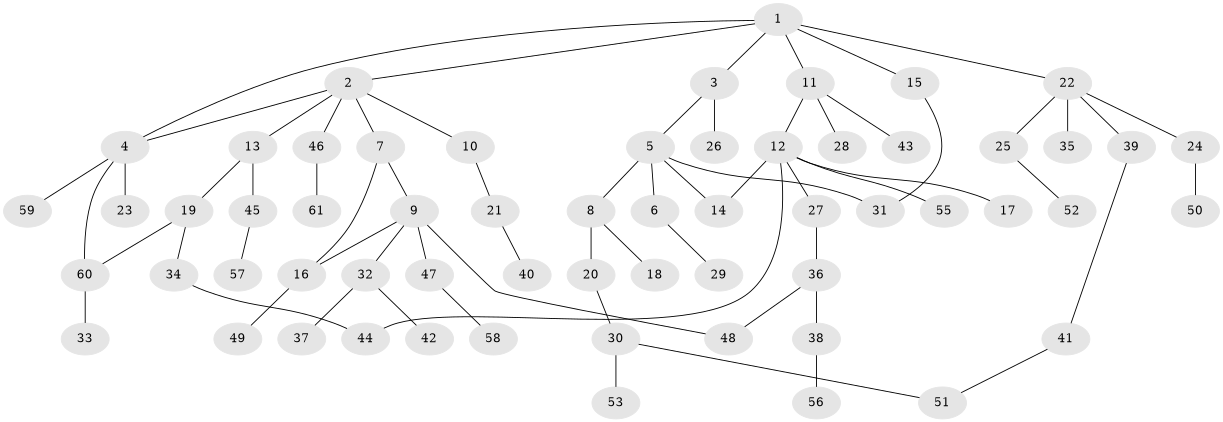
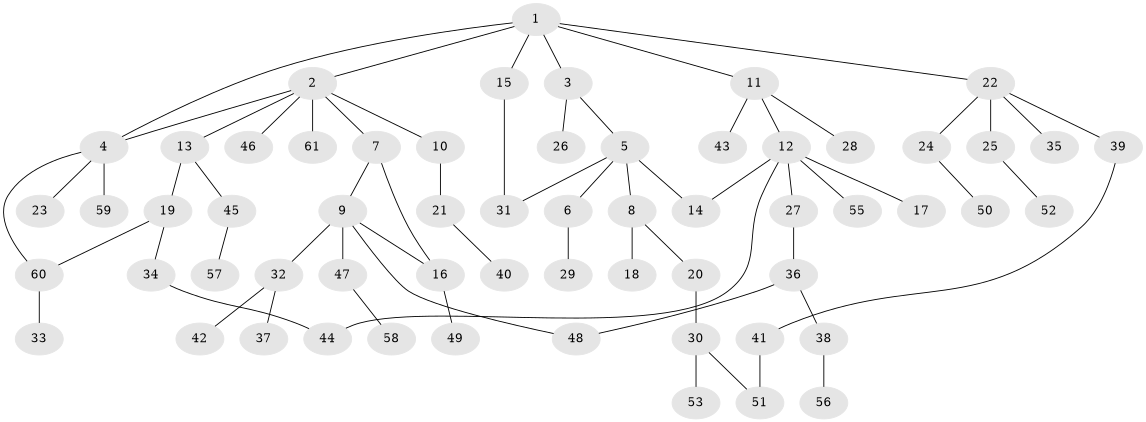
edge "46" -- "61": now "2" -- "61"
